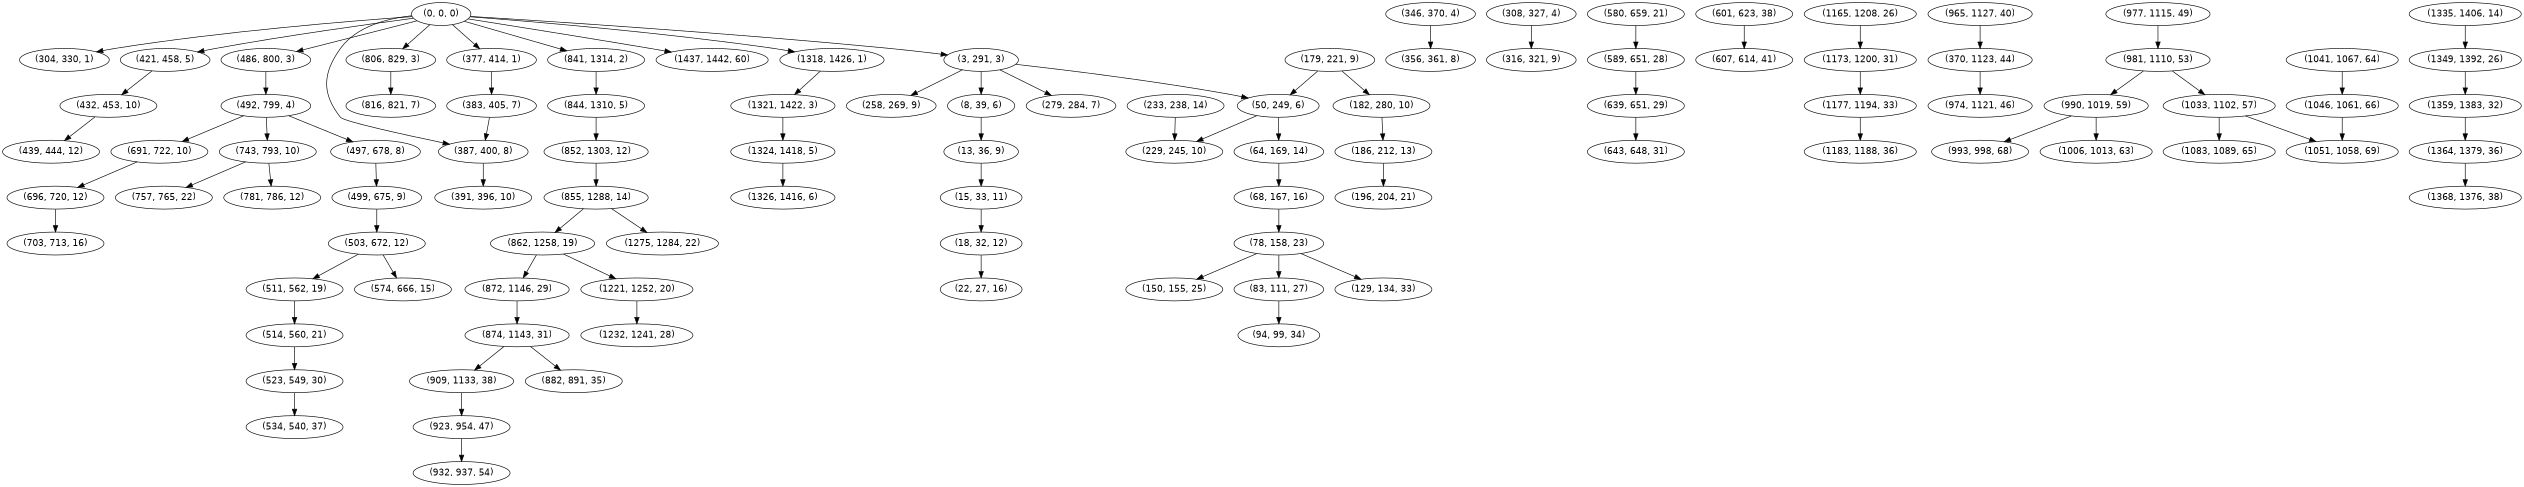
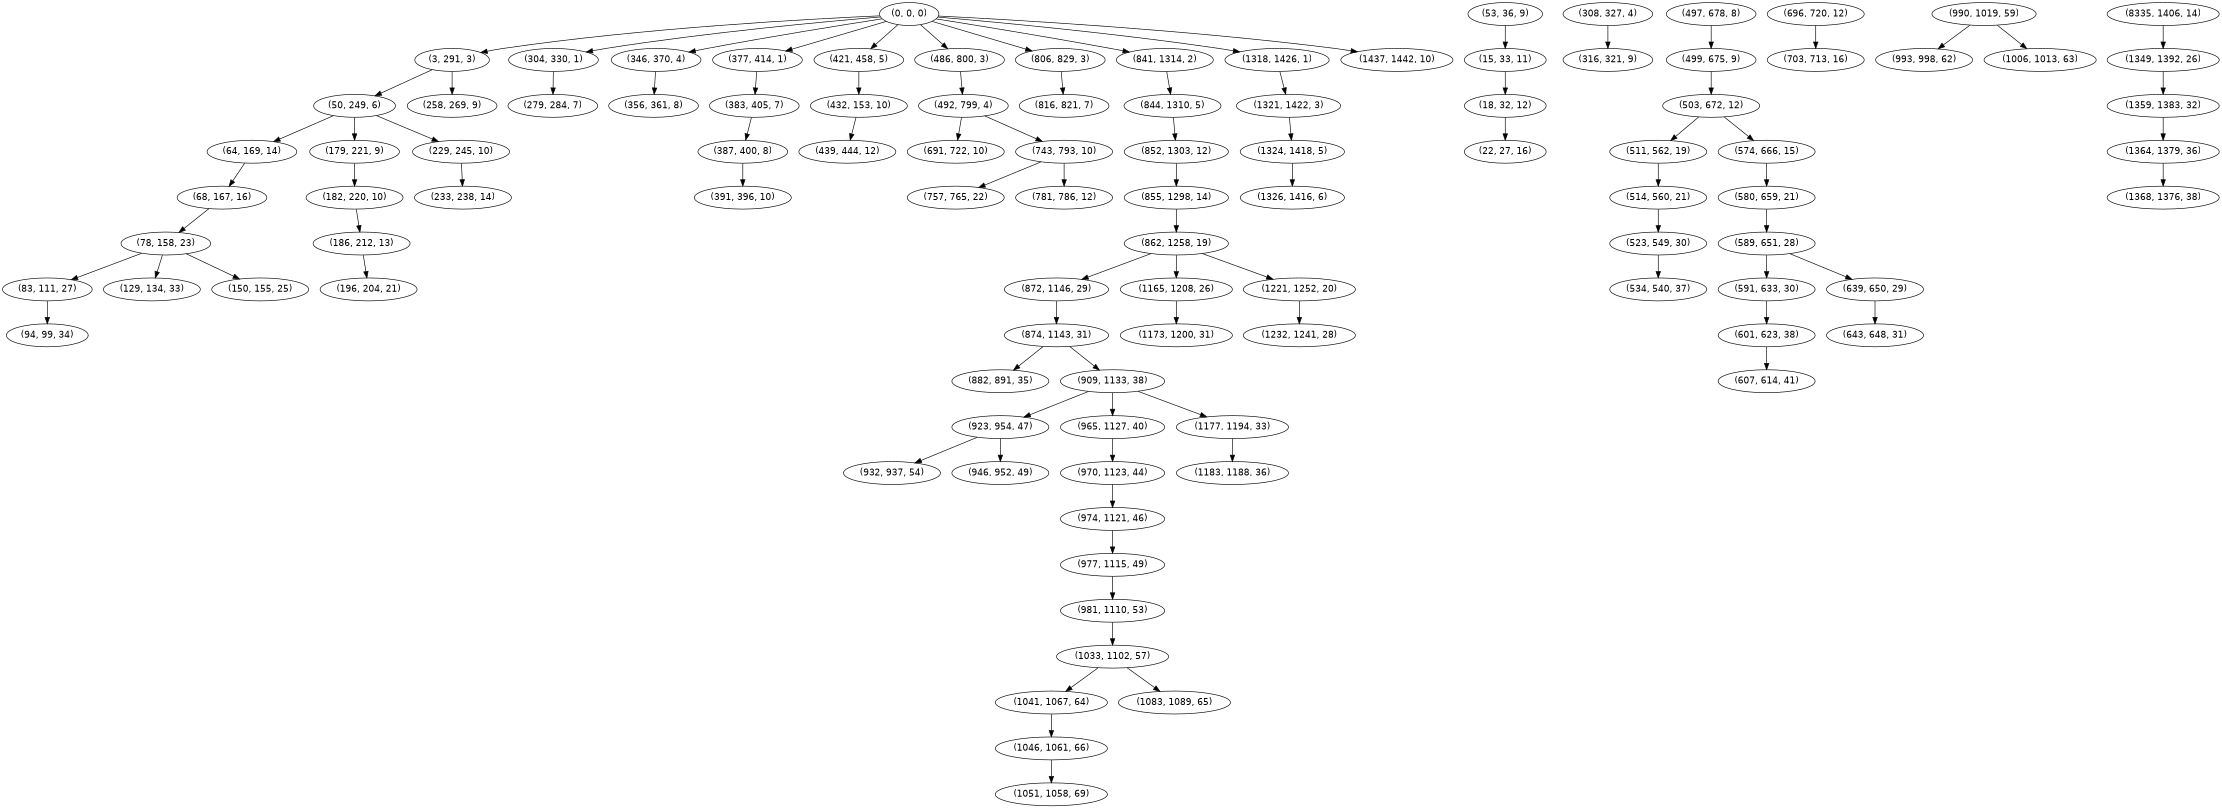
node "(1335, 1406, 14)": label "(1335, 1406, 14)" -> "(8335, 1406, 14)"
node "(1437, 1442, 60)": label "(1437, 1442, 60)" -> "(1437, 1442, 10)"
node "(370, 1123, 44)": label "(370, 1123, 44)" -> "(970, 1123, 44)"
edge "(1173, 1200, 31)" -> "(1177, 1194, 33)": now "(909, 1133, 38)" -> "(1177, 1194, 33)"
edge "(3, 291, 3)" -> "(279, 284, 7)": now "(304, 330, 1)" -> "(279, 284, 7)"
edge "(179, 221, 9)" -> "(50, 249, 6)": reversed
edge "(981, 1110, 53)" -> "(990, 1019, 59)": removed
edge "(0, 0, 0)" -> "(387, 400, 8)": now "(0, 0, 0)" -> "(346, 370, 4)"
node "(432, 453, 10)": label "(432, 453, 10)" -> "(432, 153, 10)"
node "(8, 39, 6)": removed
node "(182, 280, 10)": label "(182, 280, 10)" -> "(182, 220, 10)"
node "(639, 651, 29)": label "(639, 651, 29)" -> "(639, 650, 29)"
edge "(233, 238, 14)" -> "(229, 245, 10)": reversed
edge "(492, 799, 4)" -> "(497, 678, 8)": removed
edge "(1033, 1102, 57)" -> "(1051, 1058, 69)": now "(1033, 1102, 57)" -> "(1041, 1067, 64)"
node "(13, 36, 9)": label "(13, 36, 9)" -> "(53, 36, 9)"
node "(993, 998, 68)": label "(993, 998, 68)" -> "(993, 998, 62)"
edge "(574, 666, 15)" -> "(580, 659, 21)": added
edge "(691, 722, 10)" -> "(696, 720, 12)": removed
node "(855, 1288, 14)": label "(855, 1288, 14)" -> "(855, 1298, 14)"
node "(1275, 1284, 22)": removed
edge "(862, 1258, 19)" -> "(1165, 1208, 26)": added
node "(591, 633, 30)": added
edge "(909, 1133, 38)" -> "(965, 1127, 40)": added
node "(946, 952, 49)": added
edge "(974, 1121, 46)" -> "(977, 1115, 49)": added
